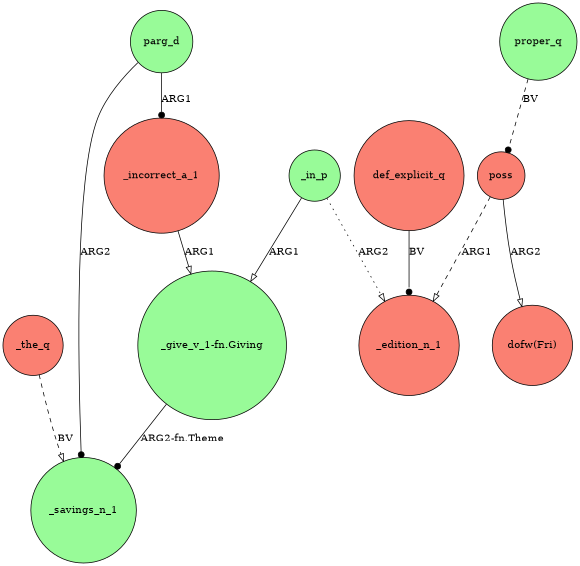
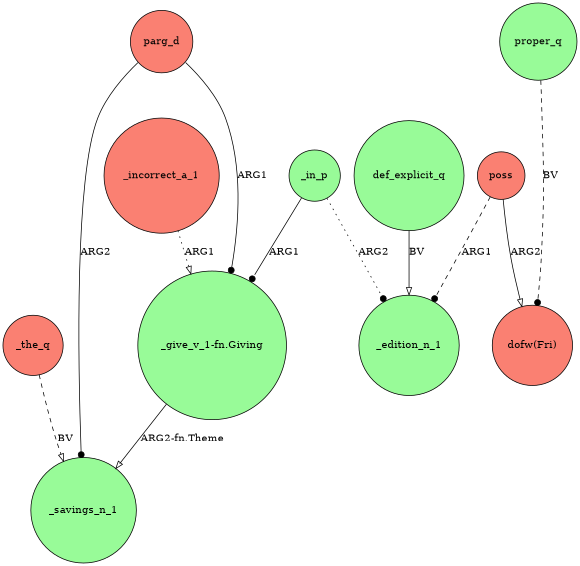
node "parg_d": fillcolor palegreen -> salmon
edge "parg_d" -> "_incorrect_a_1": now "parg_d" -> "_give_v_1-fn.Giving"
edge "proper_q" -> "poss": now "proper_q" -> "dofw(Fri)"
node "def_explicit_q": fillcolor salmon -> palegreen
edge "_in_p" -> "_give_v_1-fn.Giving": arrowhead onormal -> dot
edge "poss" -> "_edition_n_1": arrowhead onormal -> dot
edge "_in_p" -> "_edition_n_1": arrowhead onormal -> dot
edge "_incorrect_a_1" -> "_give_v_1-fn.Giving": style solid -> dotted
edge "def_explicit_q" -> "_edition_n_1": arrowhead dot -> onormal
node "_edition_n_1": fillcolor salmon -> palegreen
edge "_give_v_1-fn.Giving" -> "_savings_n_1": arrowhead dot -> onormal
